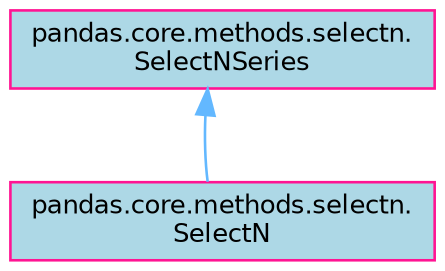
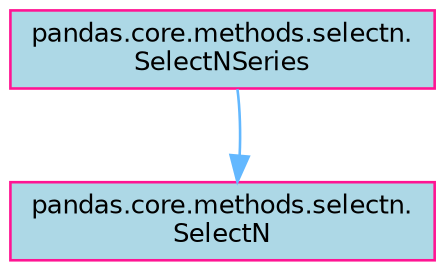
edge "pandas.core.methods.selectn. SelectN" -> "pandas.core.methods.selectn. SelectNSeries": reversed
